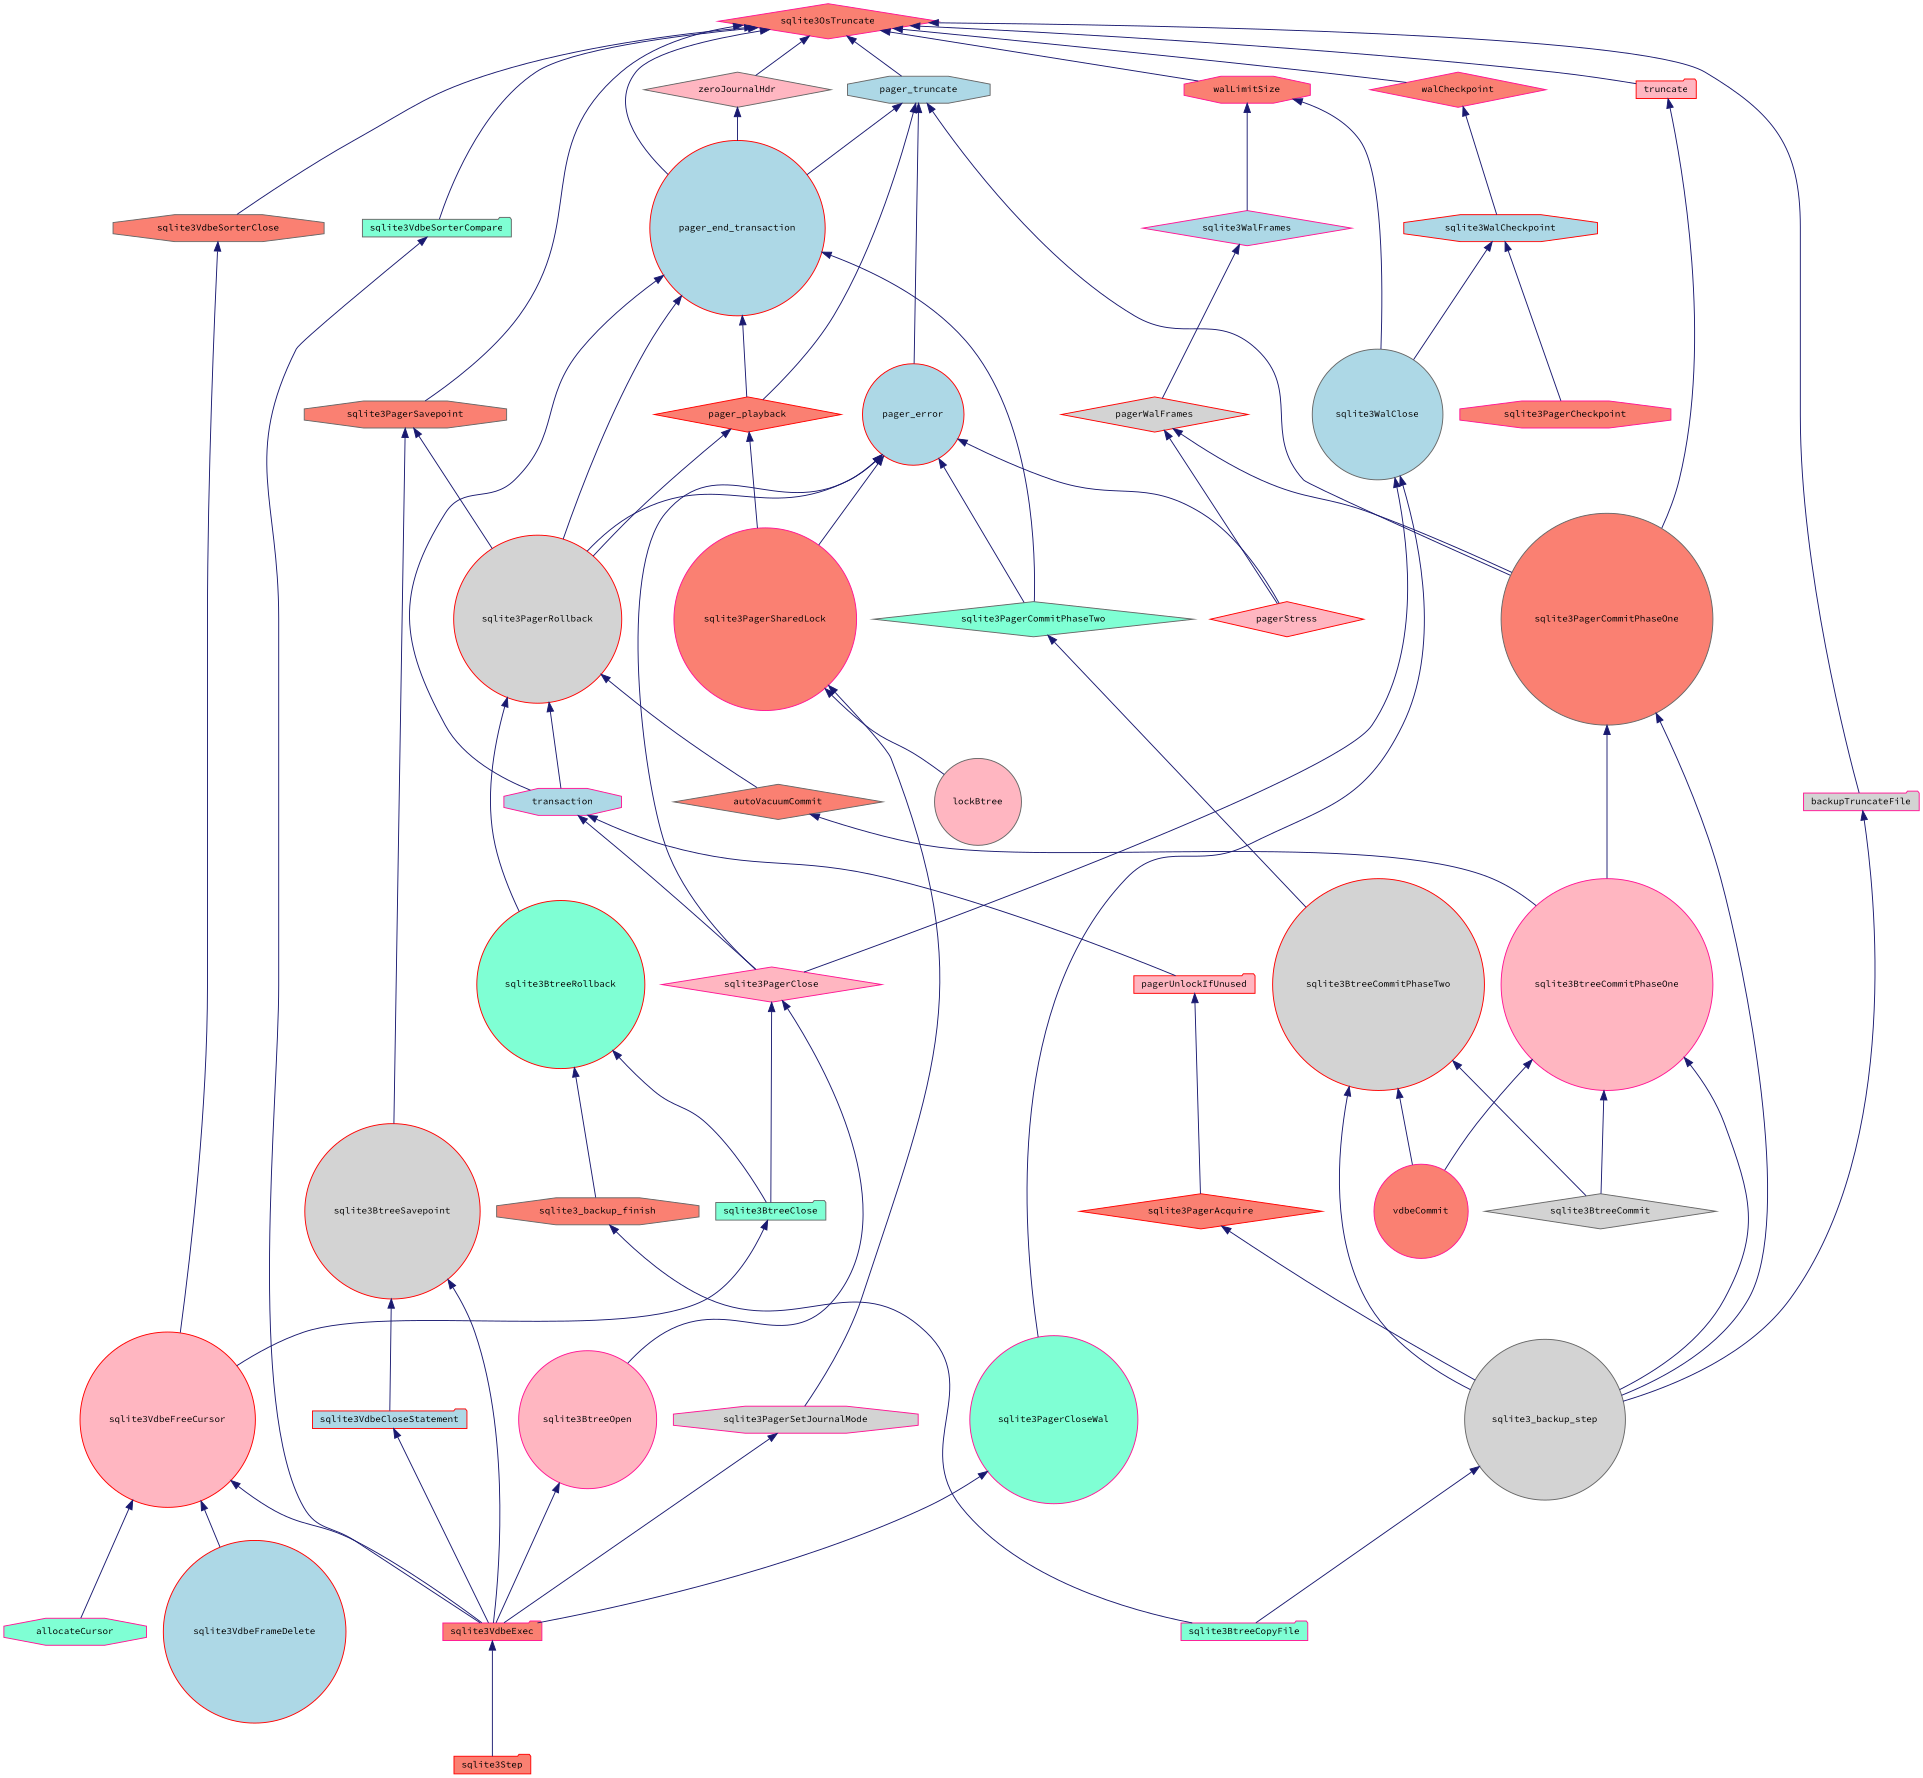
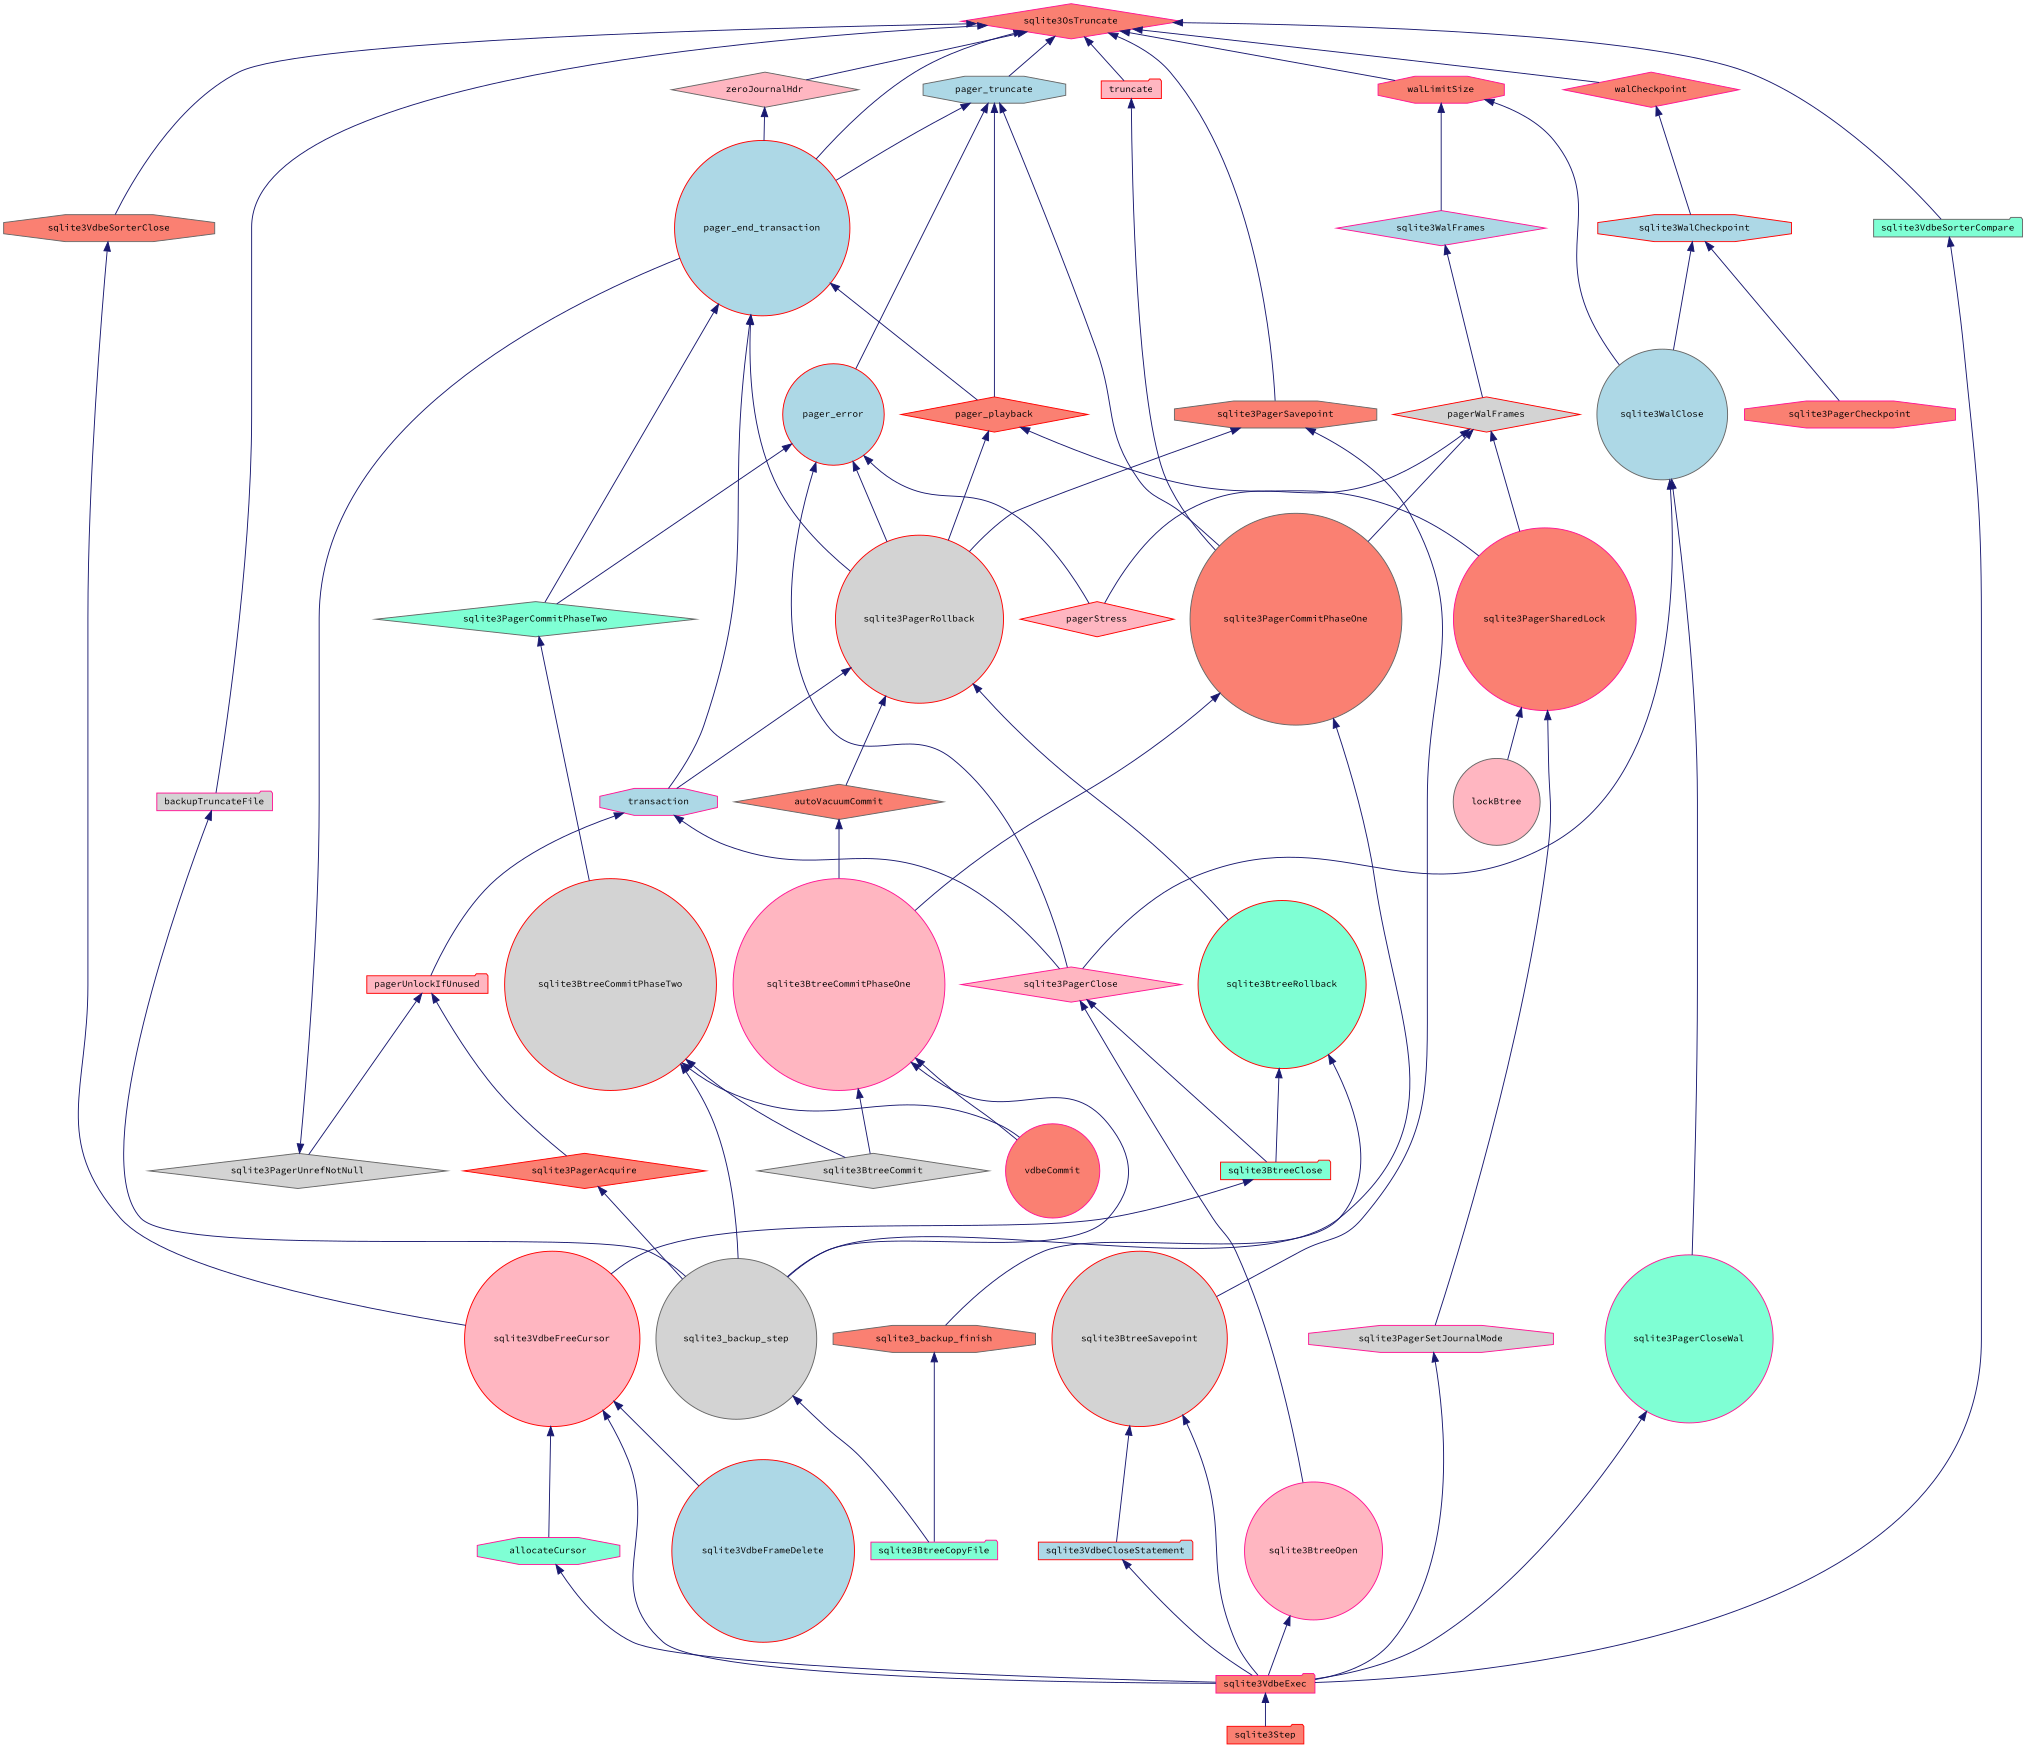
edge "sqlite3PagerSharedLock" -> "pager_error": now "sqlite3PagerSharedLock" -> "pagerWalFrames"
node "sqlite3PagerUnrefNotNull": added
node "sqlite3BtreeClose": color gray40 -> red
edge "sqlite3VdbeExec" -> "allocateCursor": added
